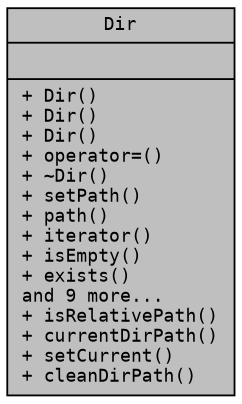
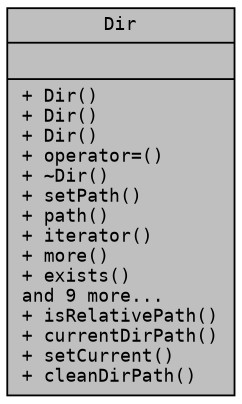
node "Dir": text "+ isEmpty()" -> "+ more()"
